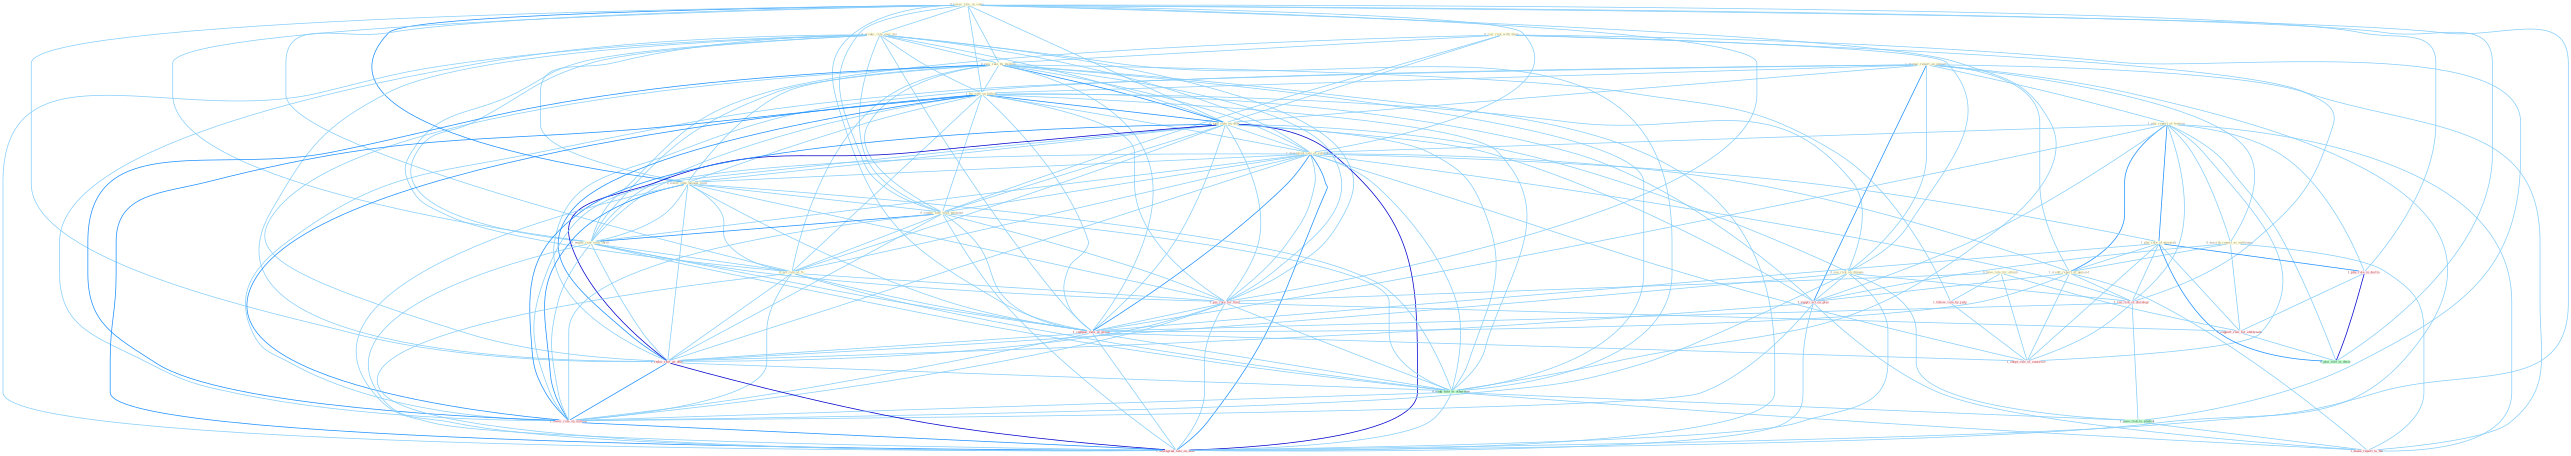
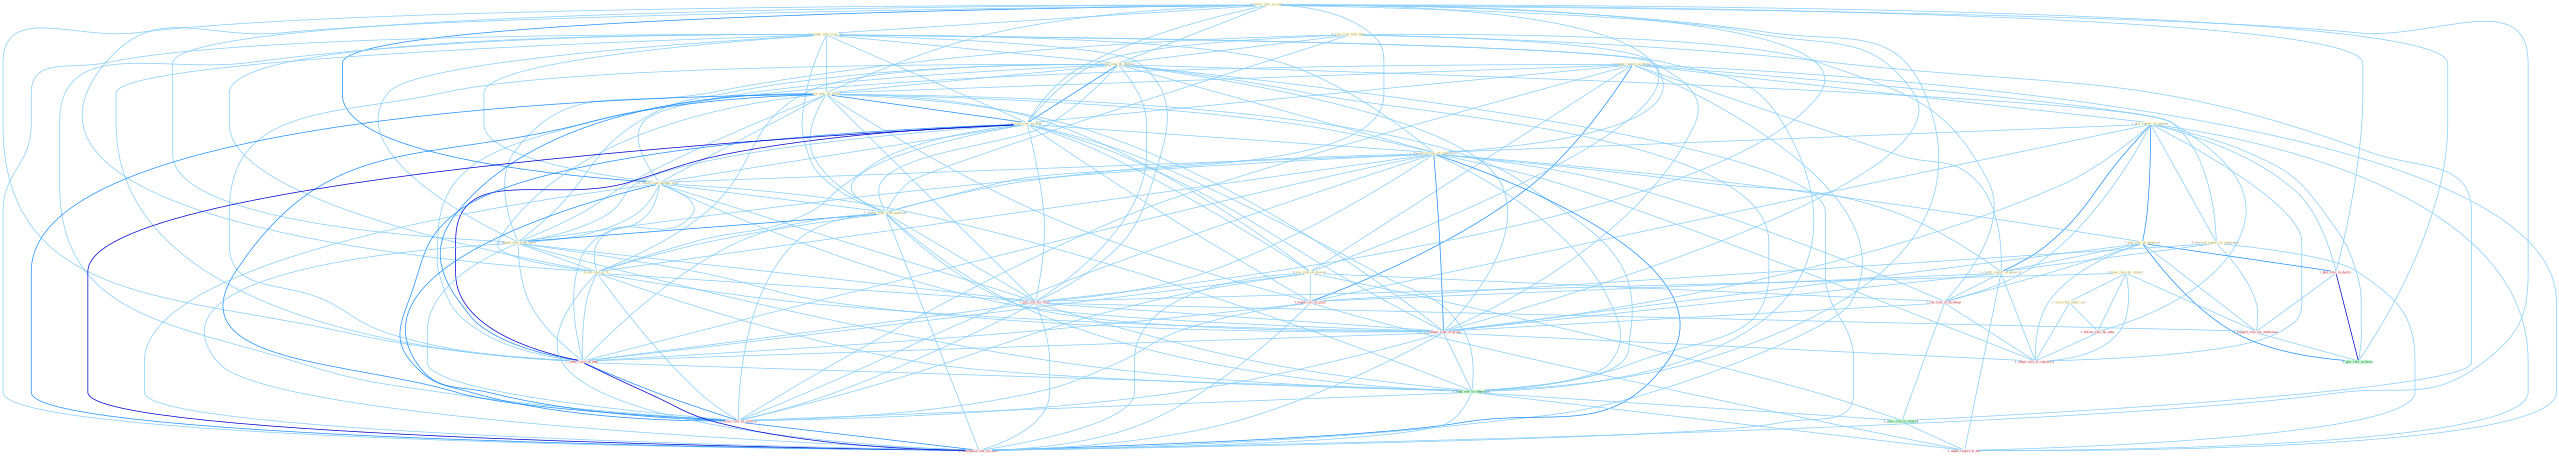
edge "0_rais_rate_by_million" -- "1_lower_rate_on_million": removed
node "1_issu_rule_under_act": added
